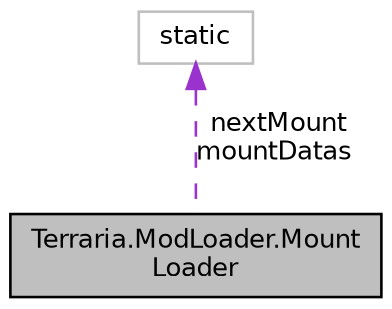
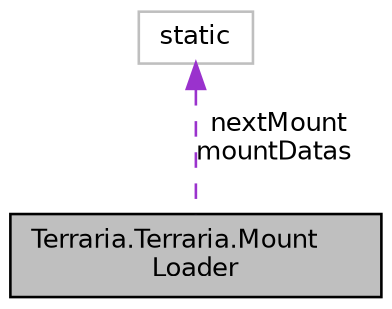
node "Terraria.ModLoader.Mount Loader": label "Terraria.ModLoader.Mount Loader" -> "Terraria.Terraria.Mount Loader"
